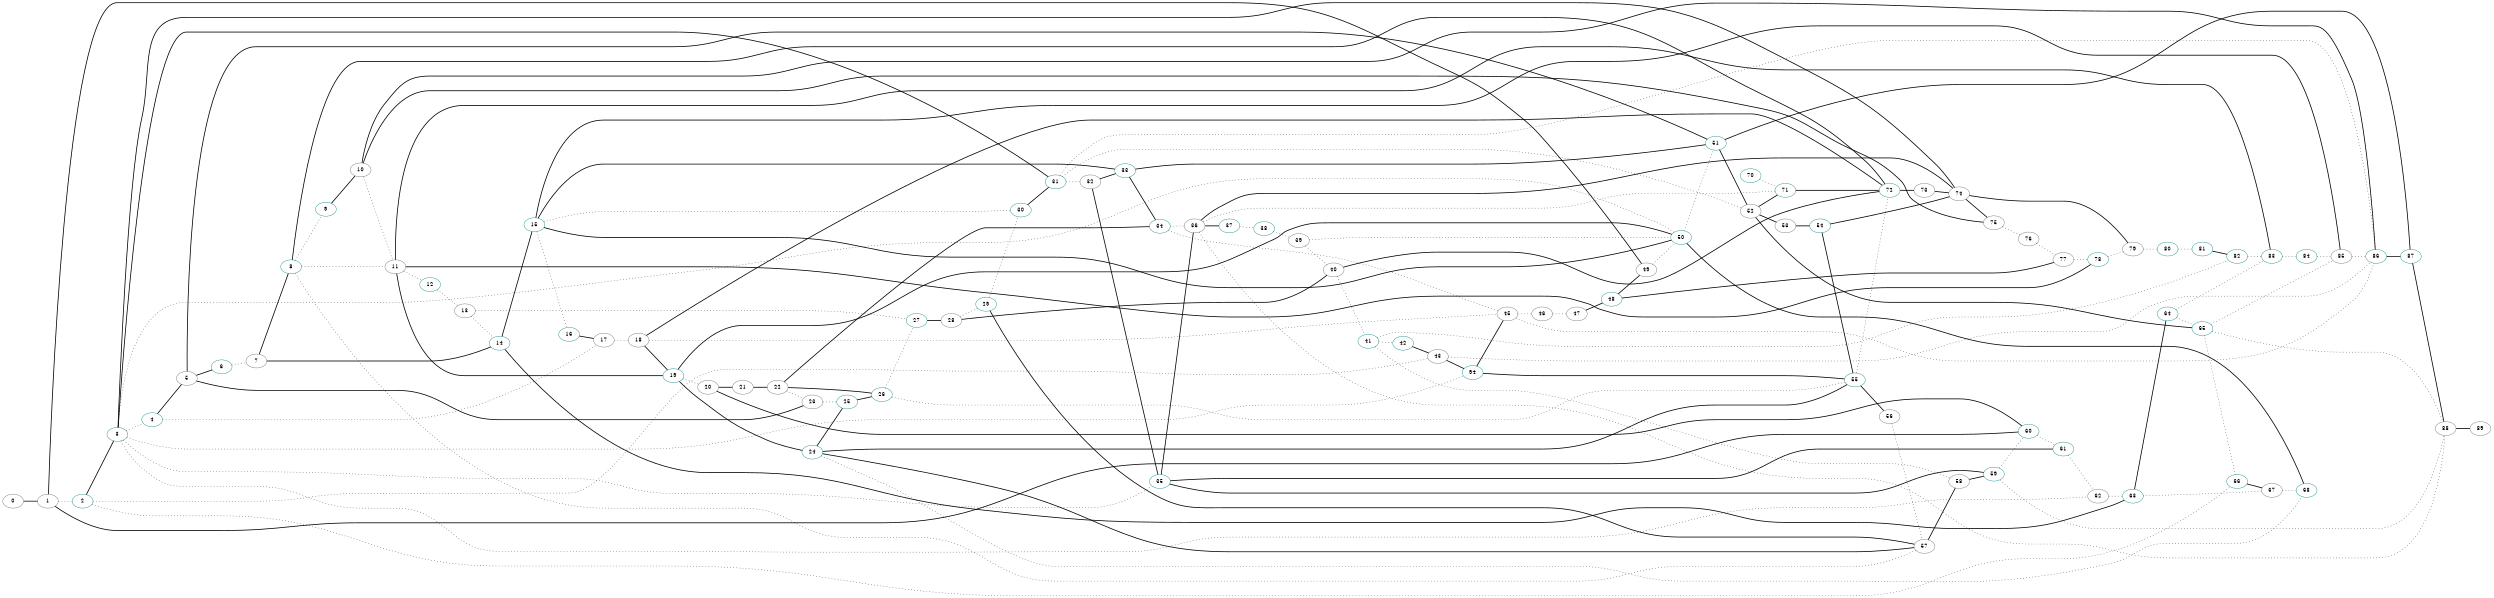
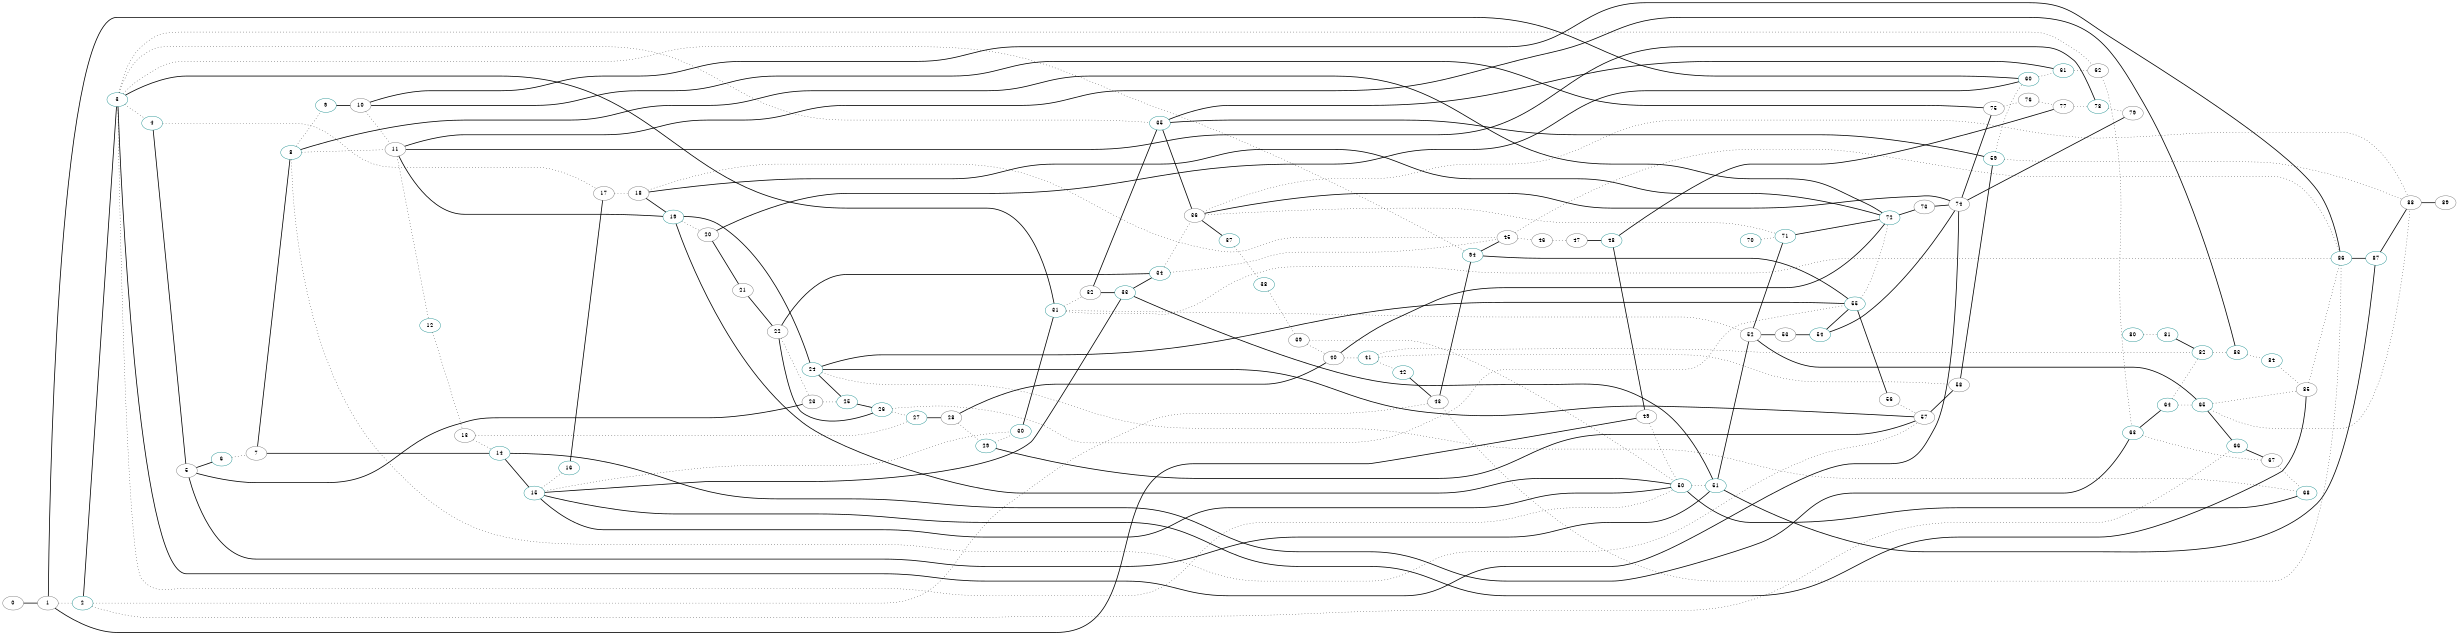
edge "79" -- "80": removed
edge "83" -- "64": now "82" -- "64"
edge "65" -- "66": style dotted -> bold
